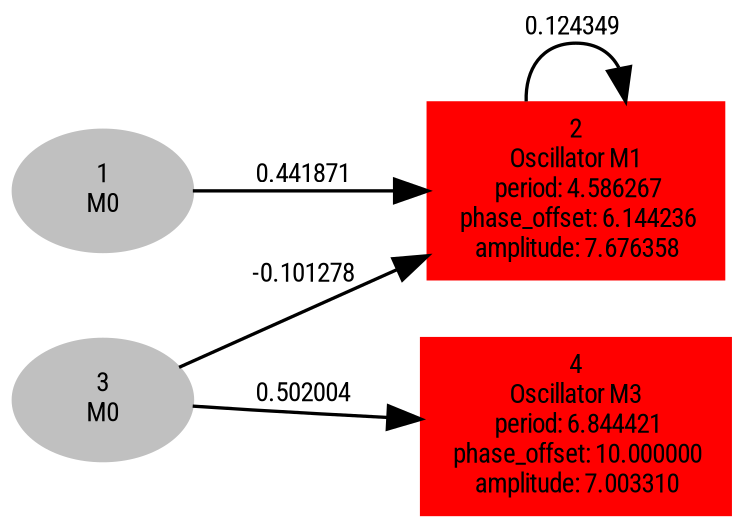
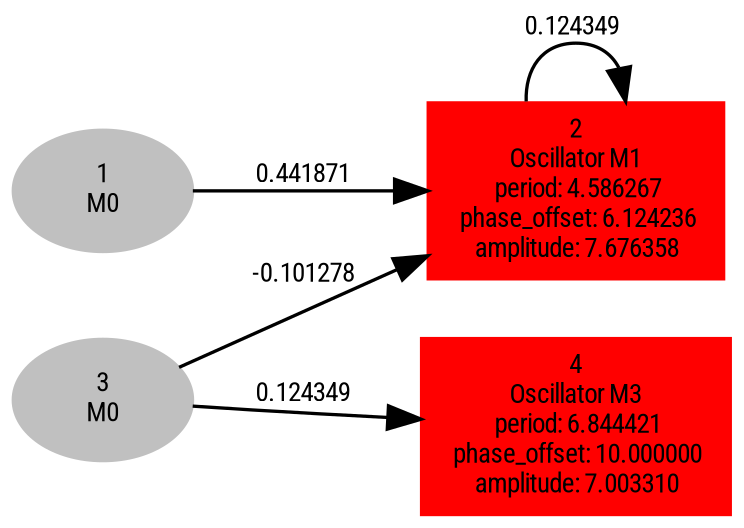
node "2": text "phase_offset: 6.144236" -> "phase_offset: 6.124236"
edge "3" -> "4": label "0.502004 " -> "0.124349 "
